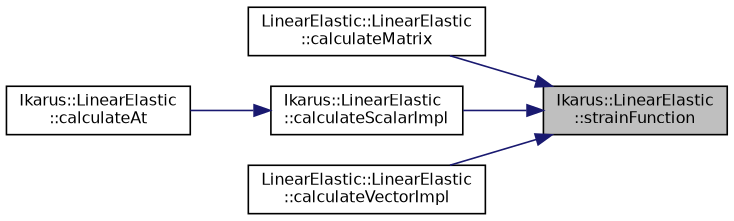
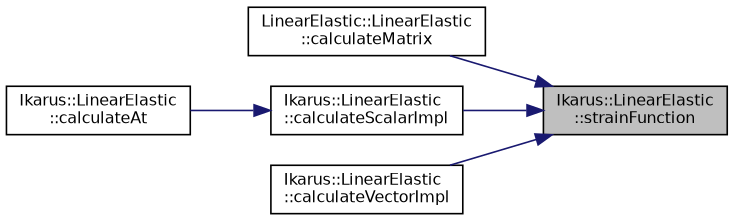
node "LinearElastic::LinearElastic ::calculateVectorImpl": label "LinearElastic::LinearElastic ::calculateVectorImpl" -> "Ikarus::LinearElastic ::calculateVectorImpl"
